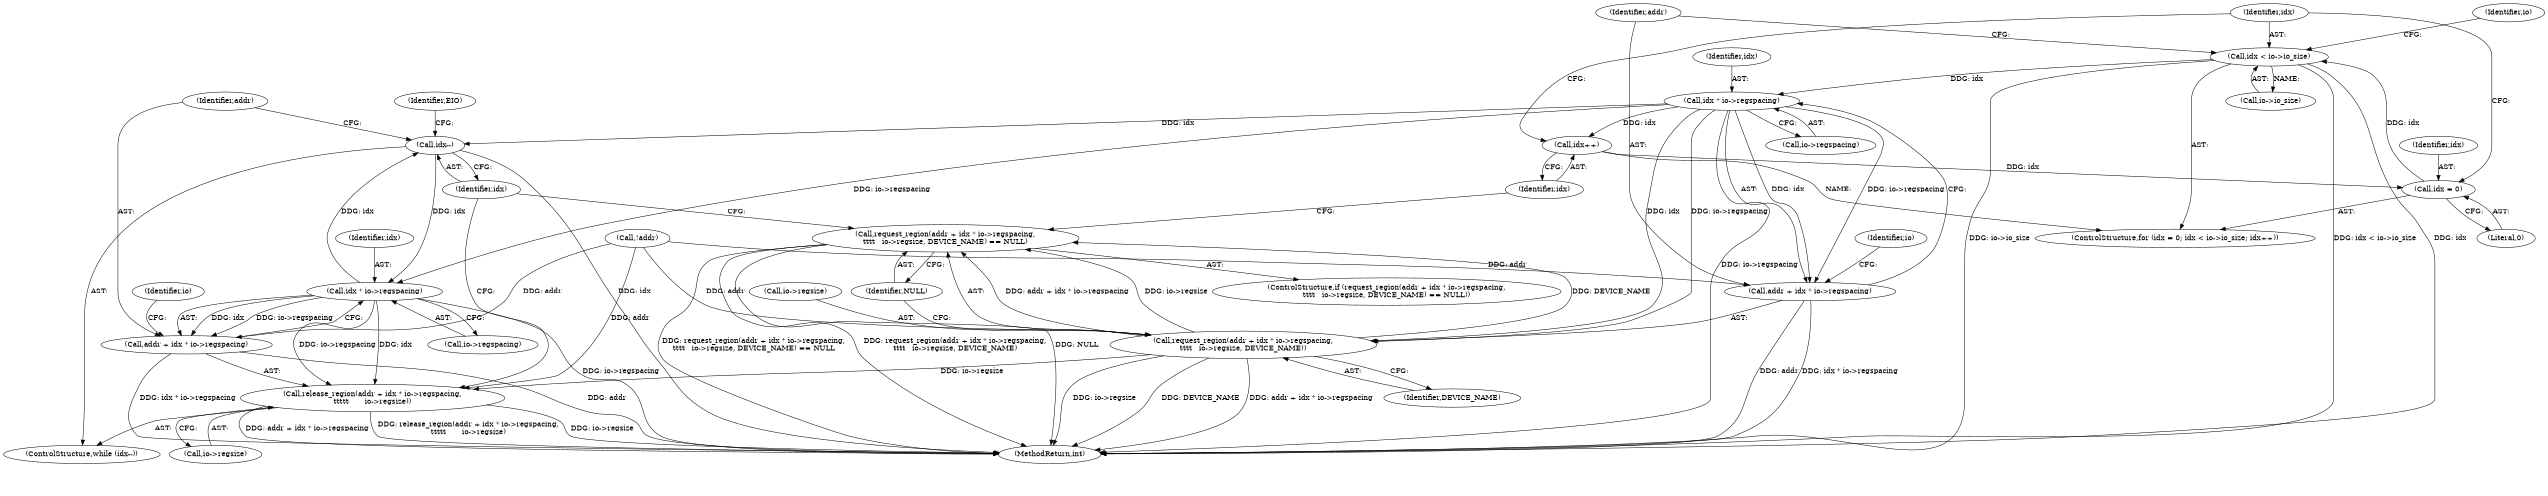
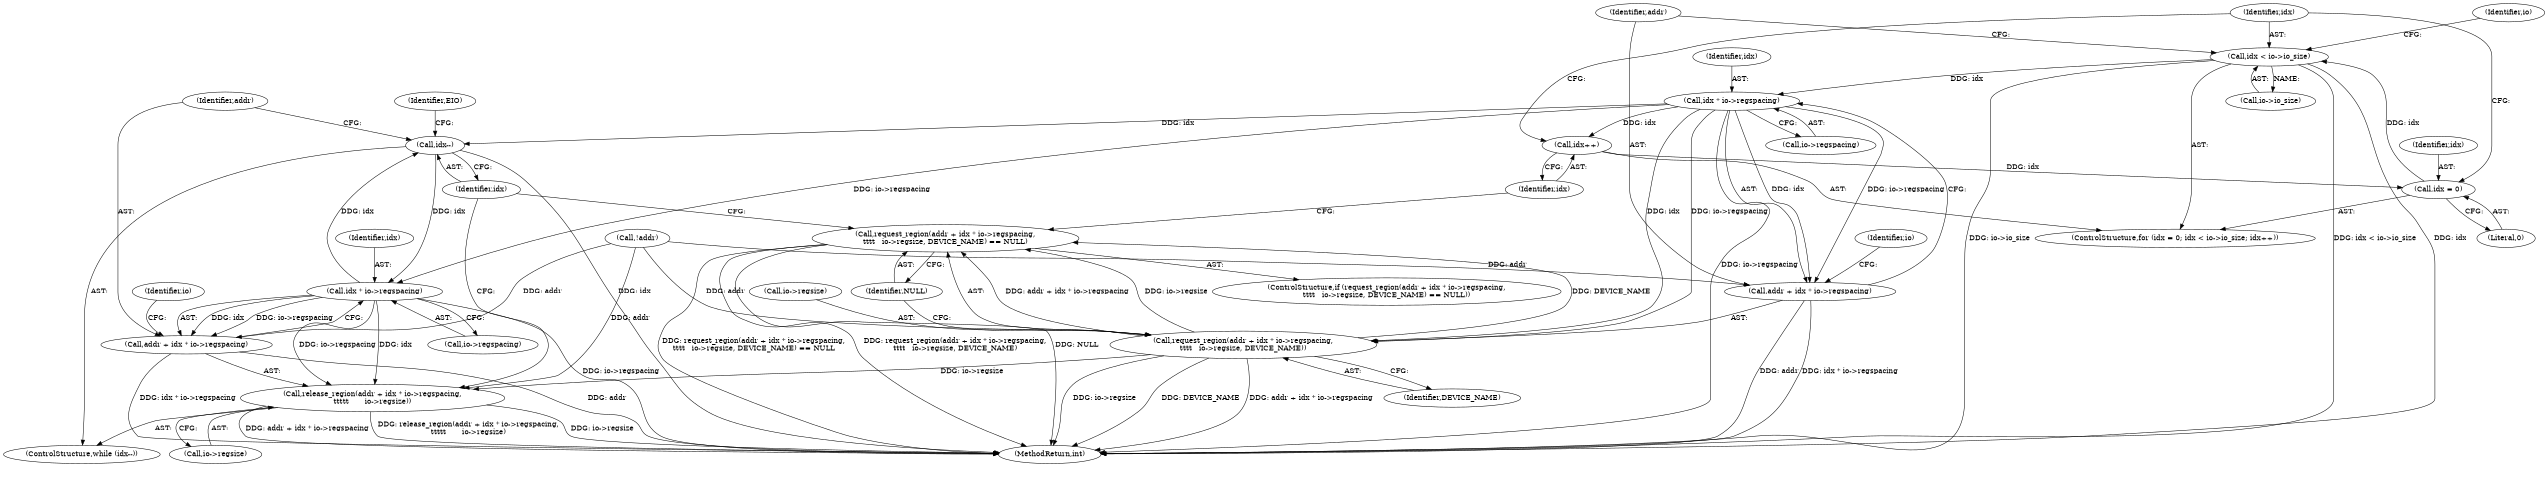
edge "(Call,idx++)" -> "(ControlStructure,for (idx = 0; idx < io->io_size; idx++))": label "NAME: " -> "AST: "
